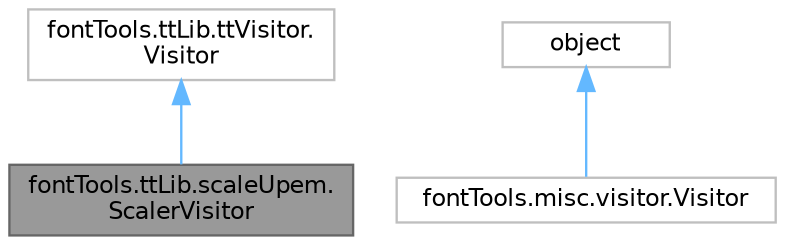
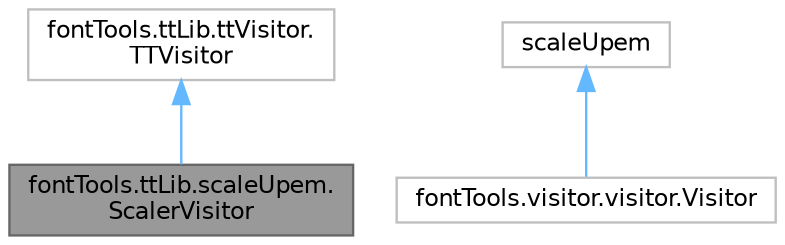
node "fontTools.ttLib.ttVisitor. Visitor": label "fontTools.ttLib.ttVisitor. Visitor" -> "fontTools.ttLib.ttVisitor. TTVisitor"
node "object": label "object" -> "scaleUpem"
node "fontTools.misc.visitor.Visitor": label "fontTools.misc.visitor.Visitor" -> "fontTools.visitor.visitor.Visitor"
